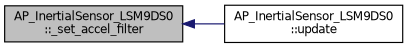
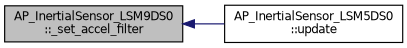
node "AP_InertialSensor_LSM9DS0 ::update": label "AP_InertialSensor_LSM9DS0 ::update" -> "AP_InertialSensor_LSM5DS0 ::update"
